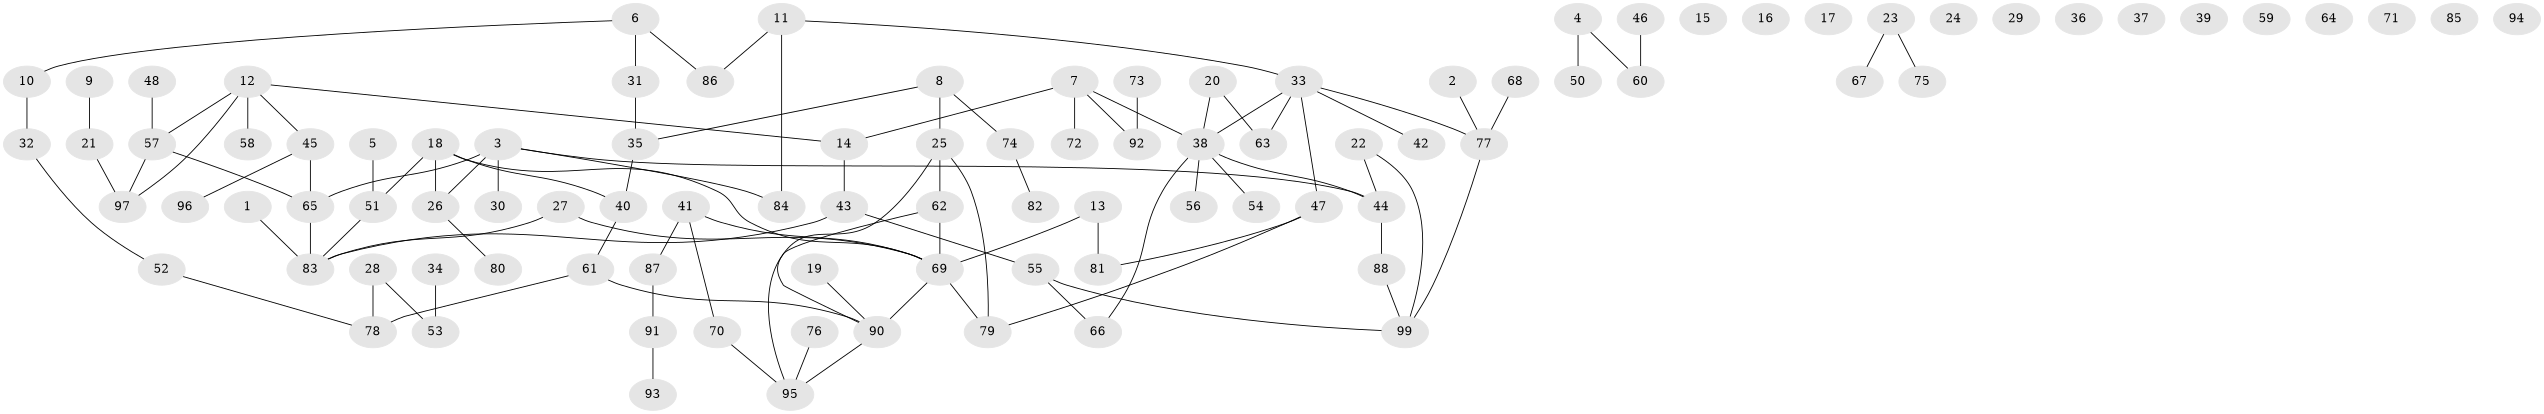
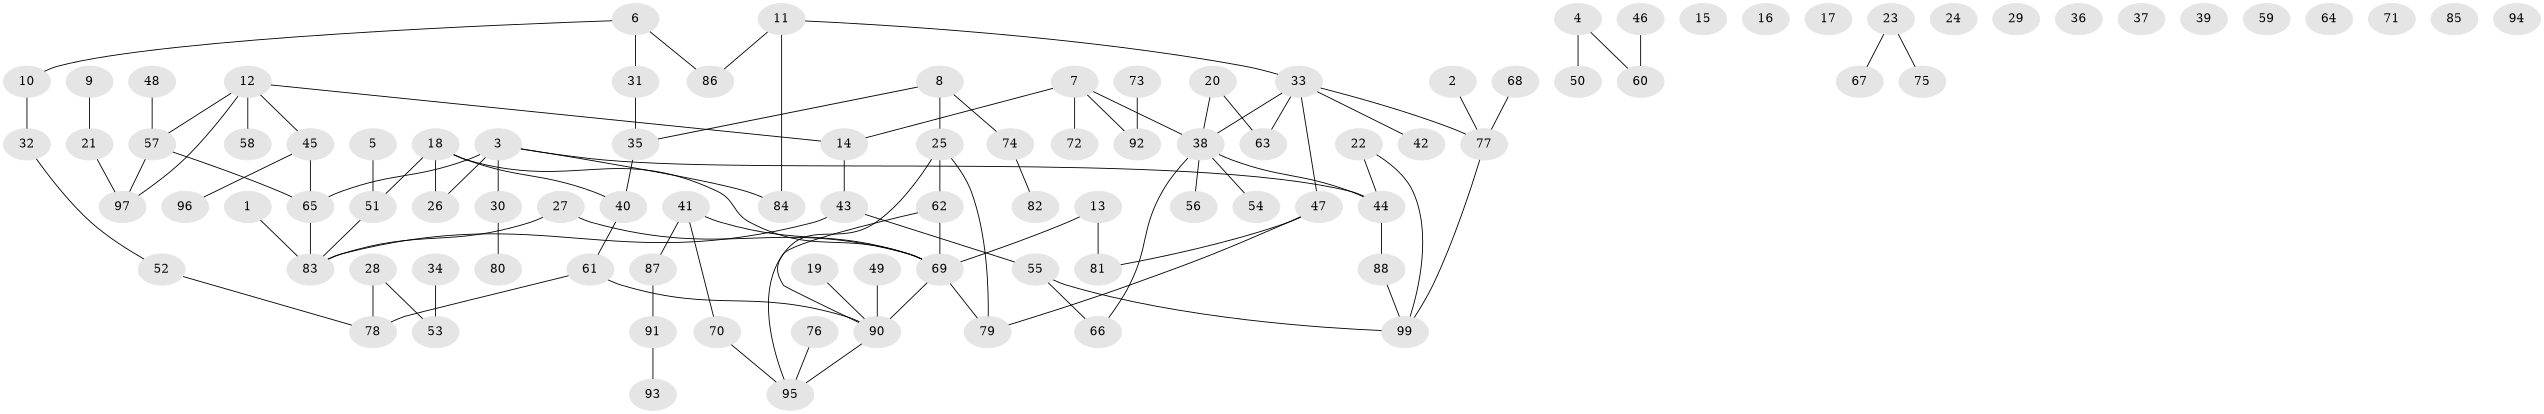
edge "26" -- "80": now "30" -- "80"
node "49": added
